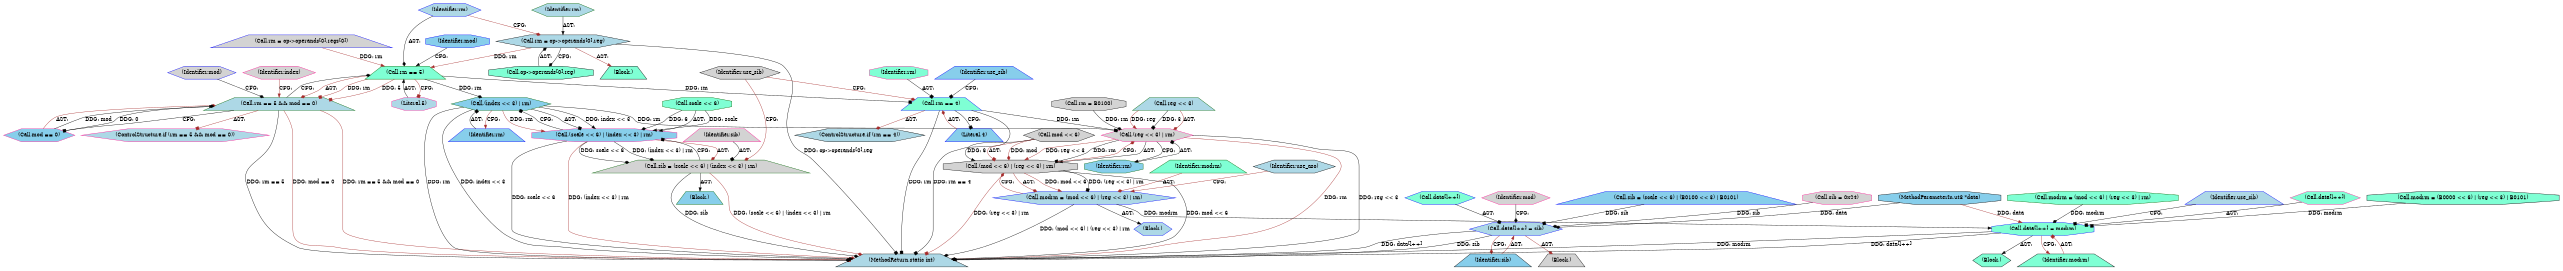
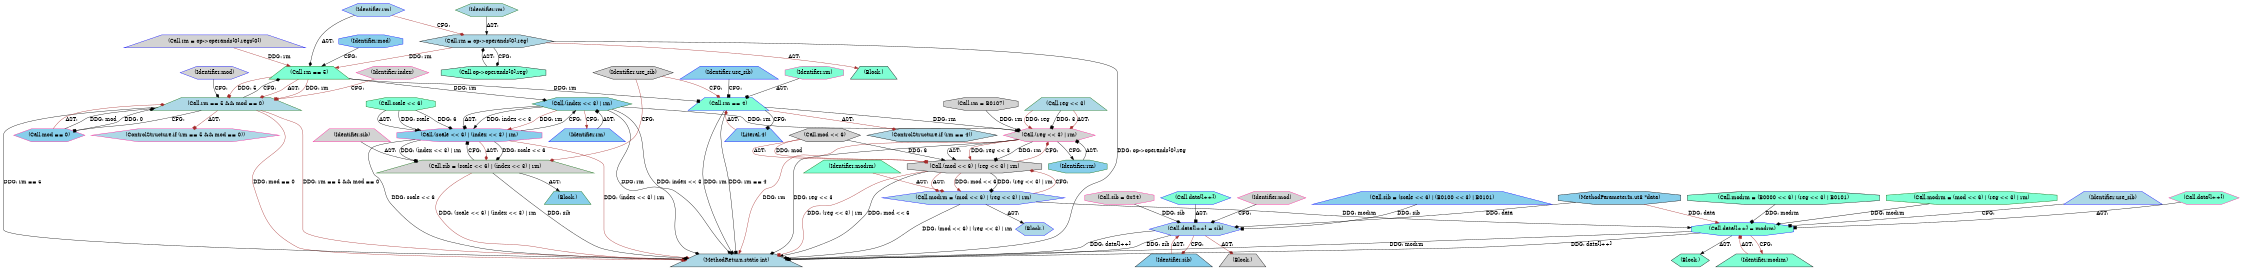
node "(Literal,5)": removed
node "(Call,rm = B0100)": label "(Call,rm = B0100)" -> "(Call,rm = B0107)"
edge "(Call,(scale << 6) | (index << 3) | rm)" -> "(Call,(index << 3) | rm)": arrowhead box -> normal
node "(Identifier,use_aso)": removed
